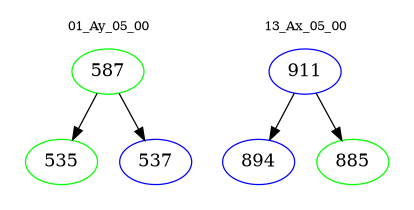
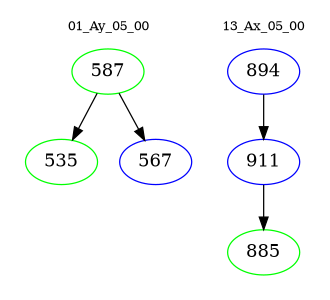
edge "911" -> "894": reversed
node "537": label "537" -> "567"
